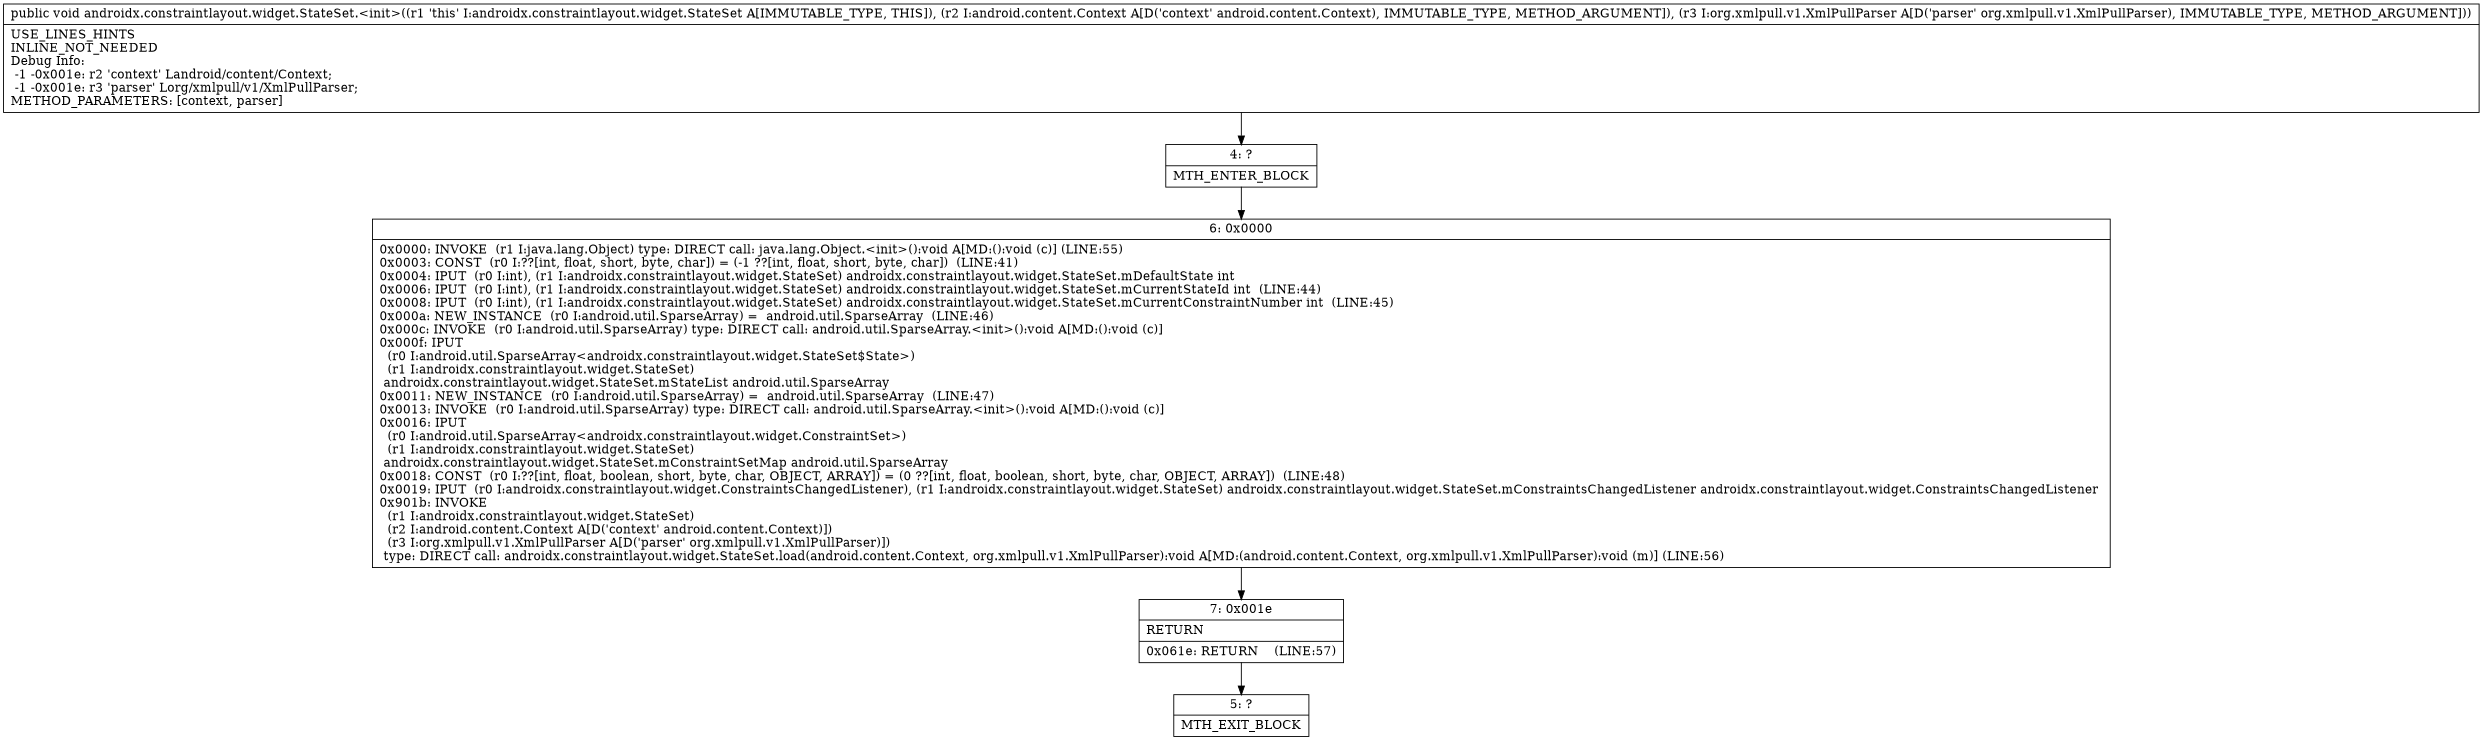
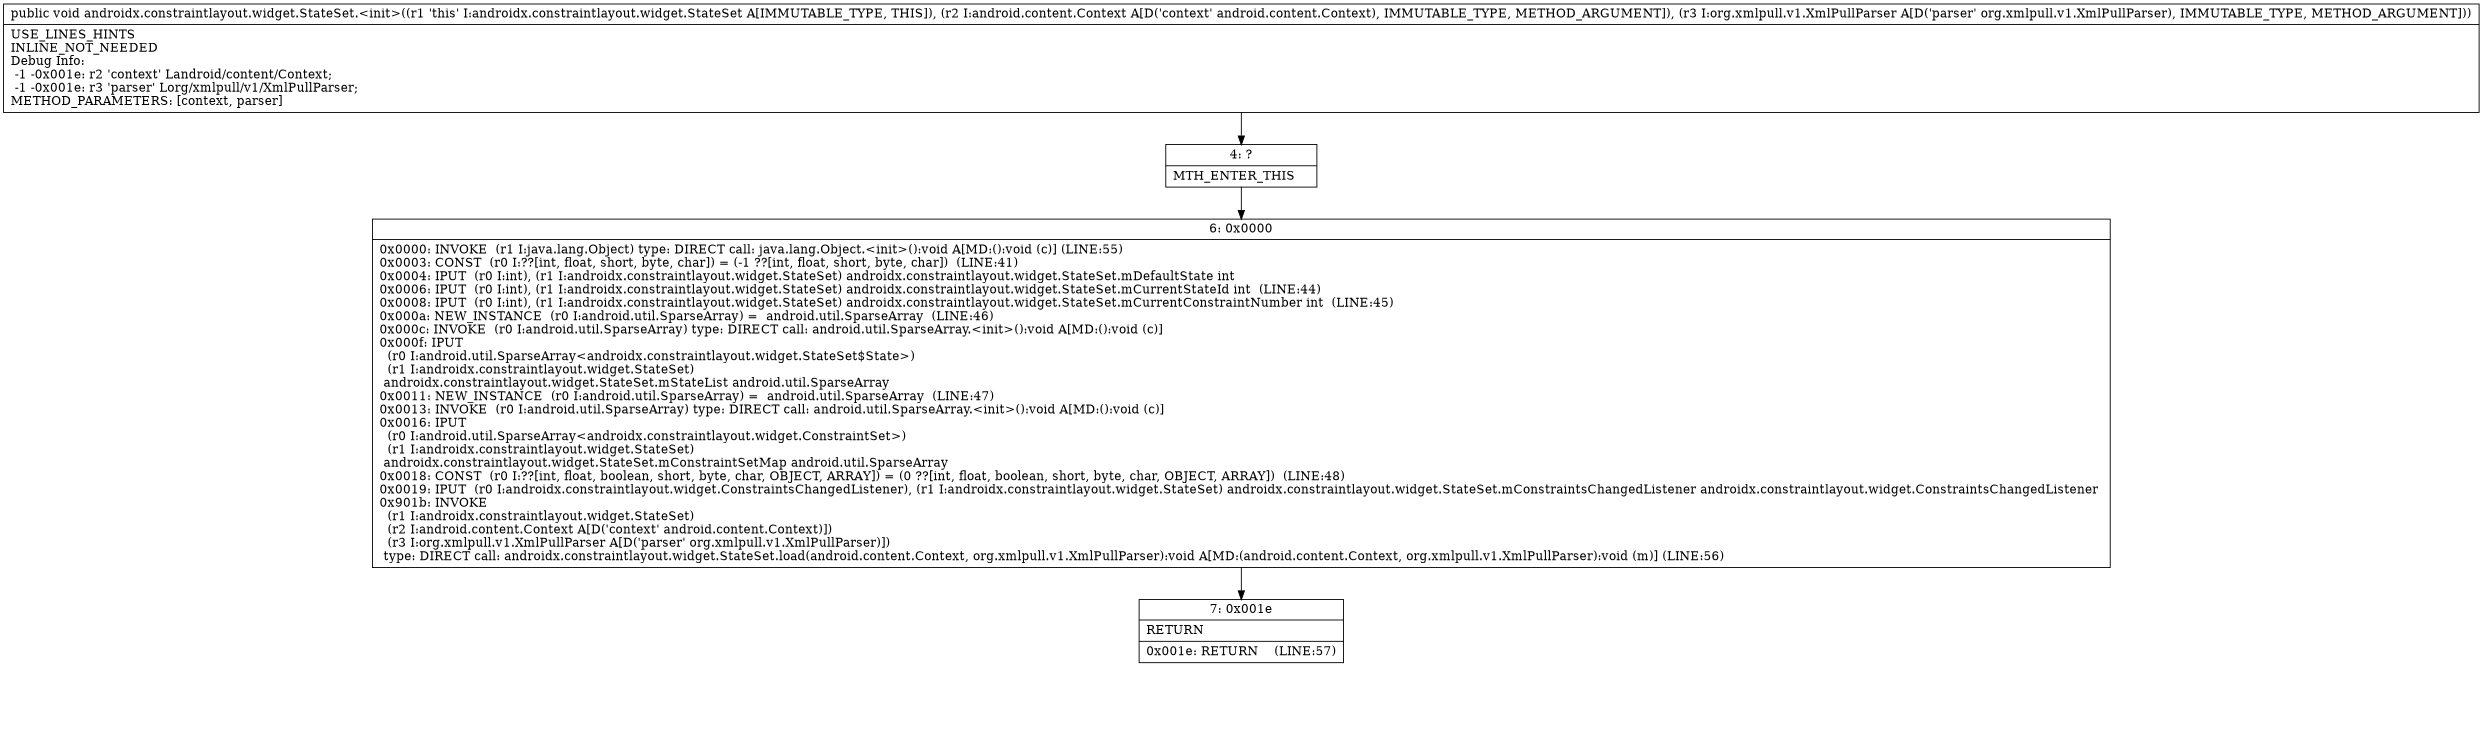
node "4: ?": text "MTH_ENTER_BLOCK" -> "MTH_ENTER_THIS"
node "7: 0x001e": text "0x061e: RETURN    (LINE:57)" -> "0x001e: RETURN    (LINE:57)"
node "5: ?": removed
